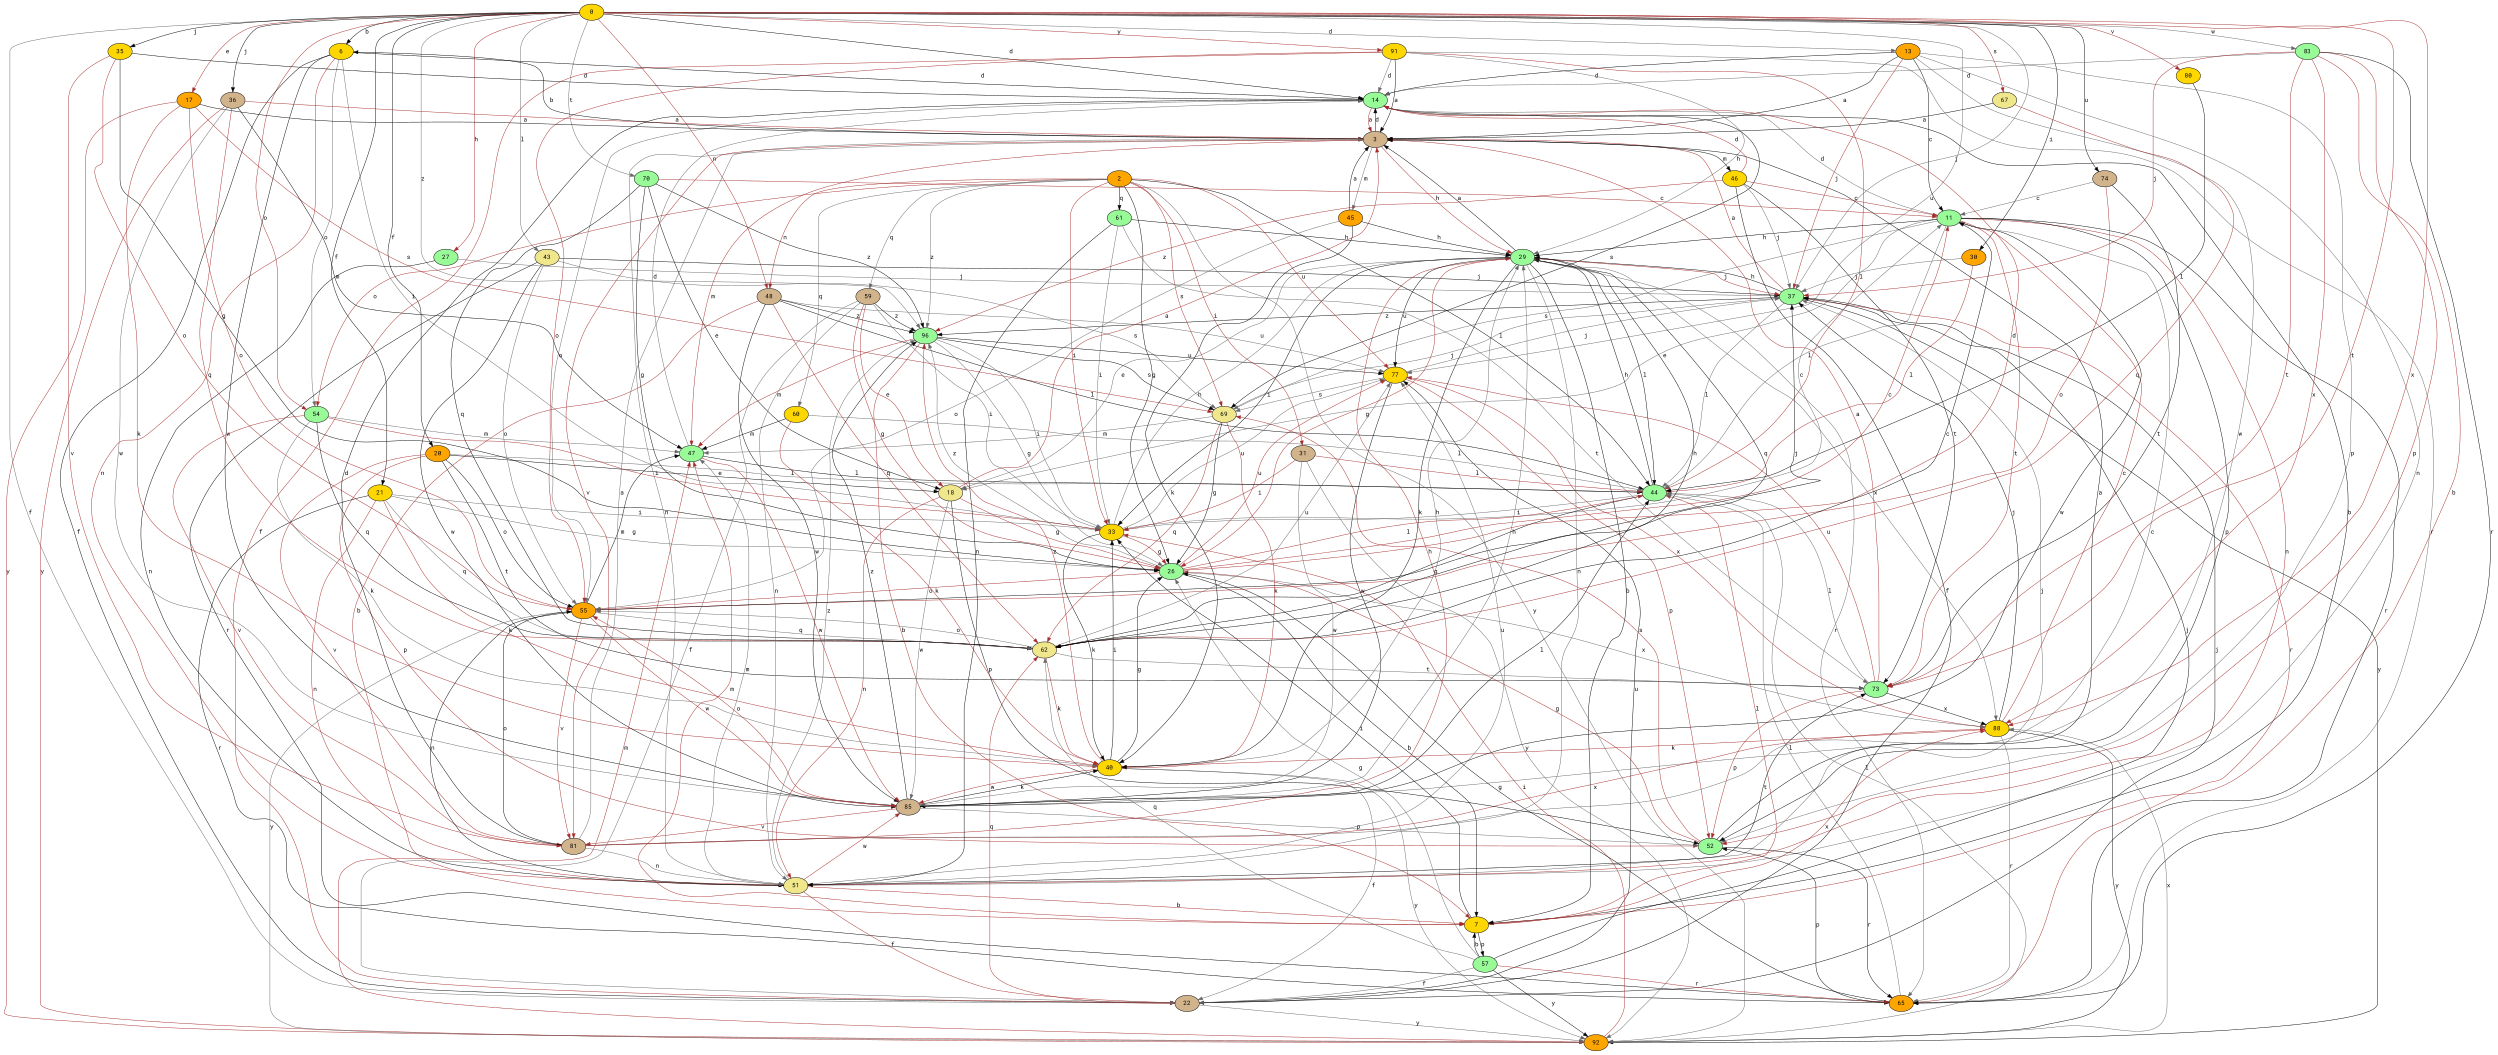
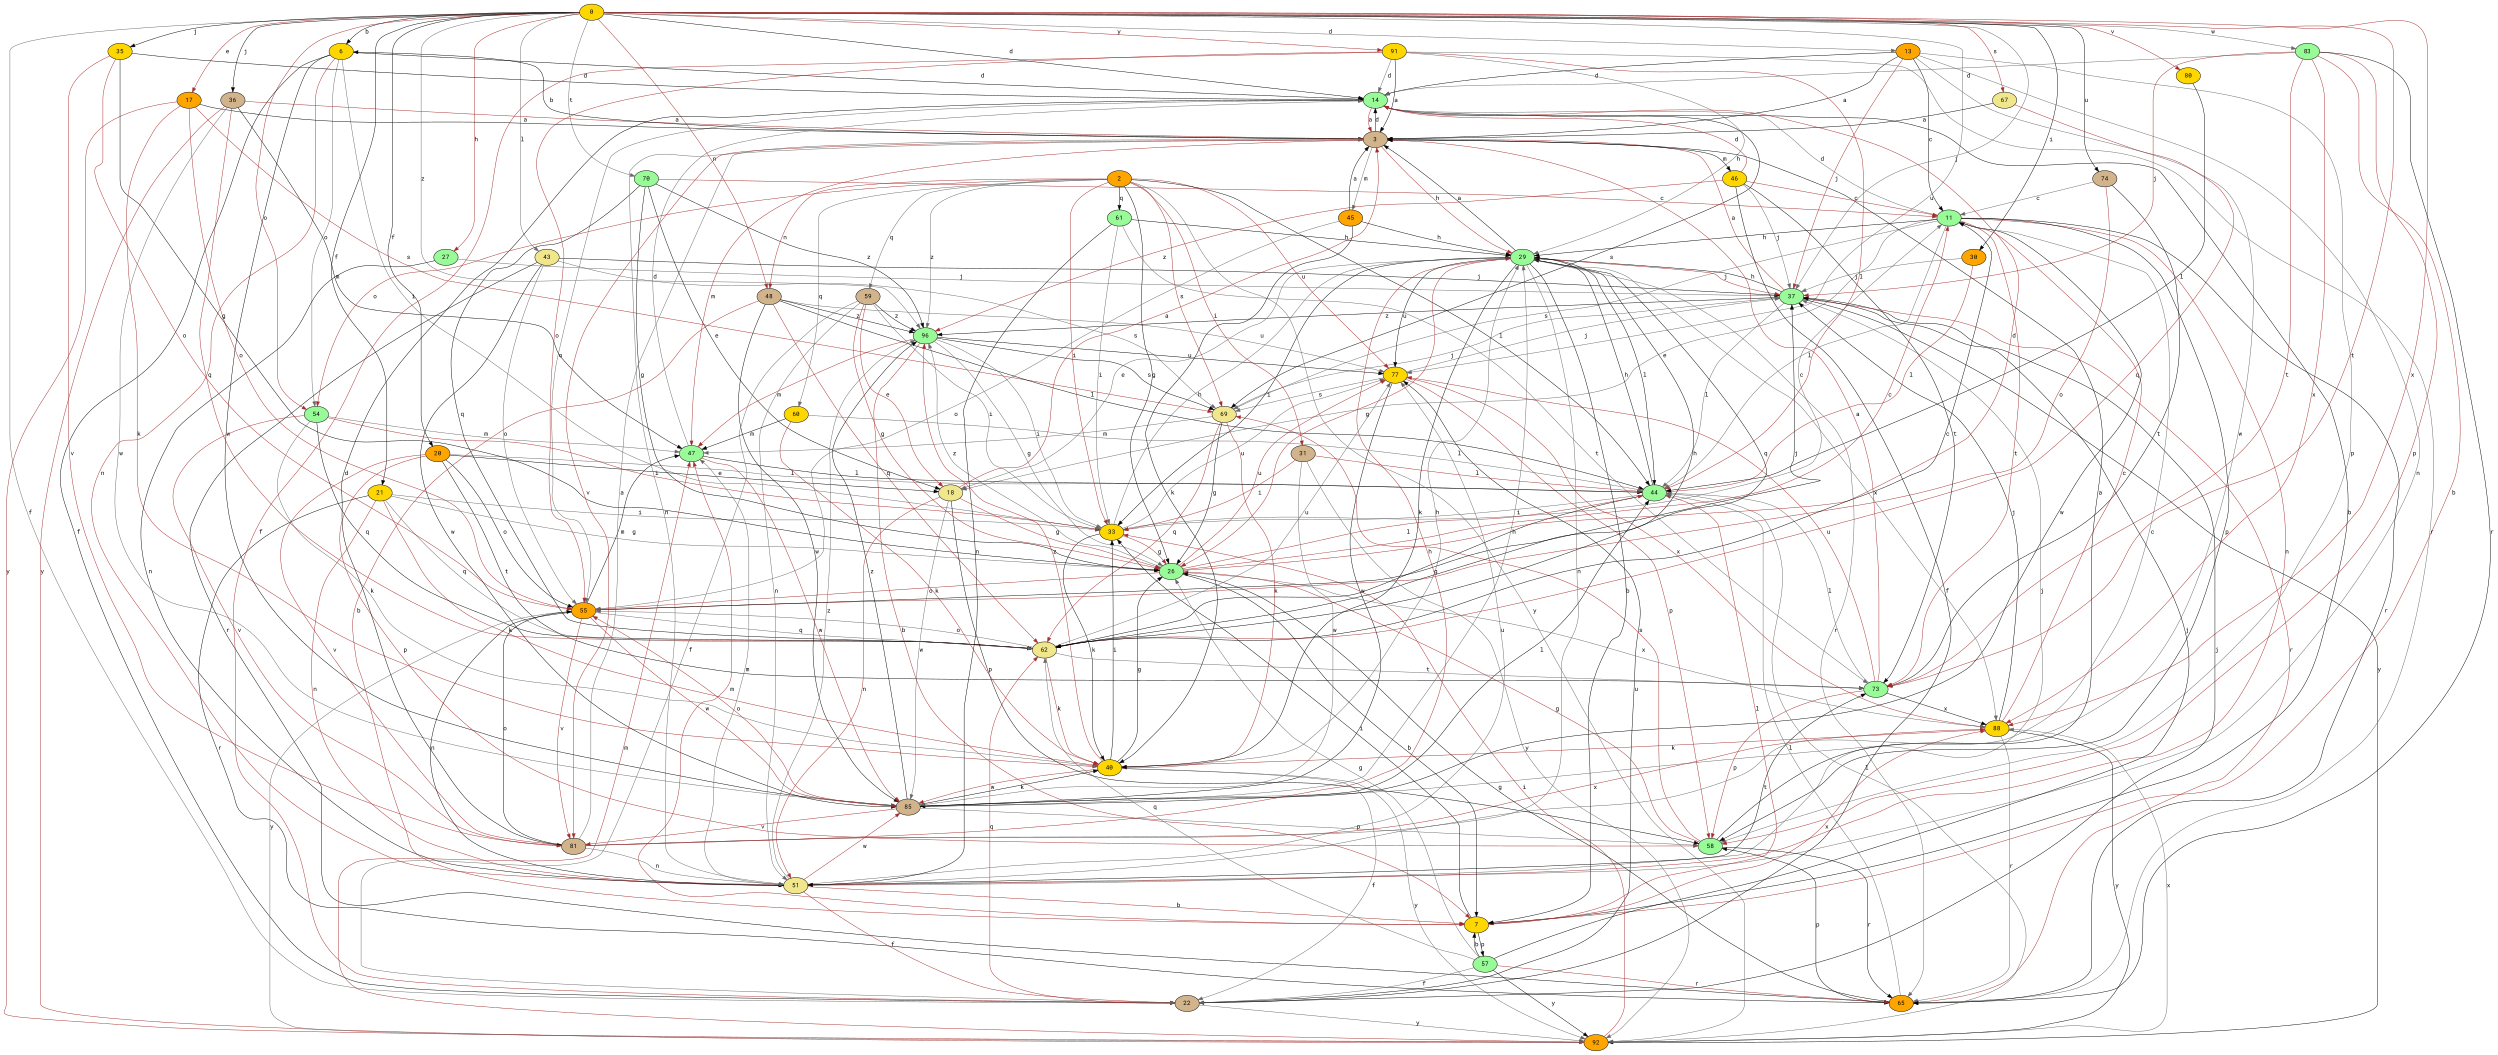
node "52": label "52" -> "58"
